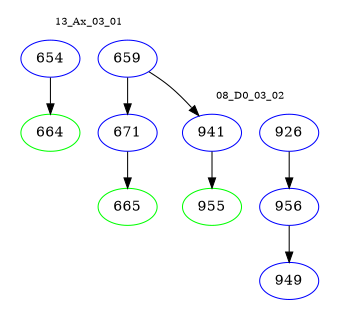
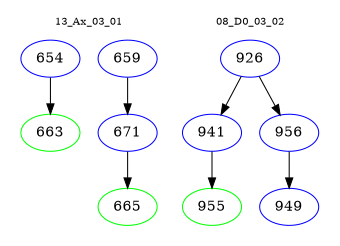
edge "659" -> "941": now "926" -> "941"
node "664": label "664" -> "663"
